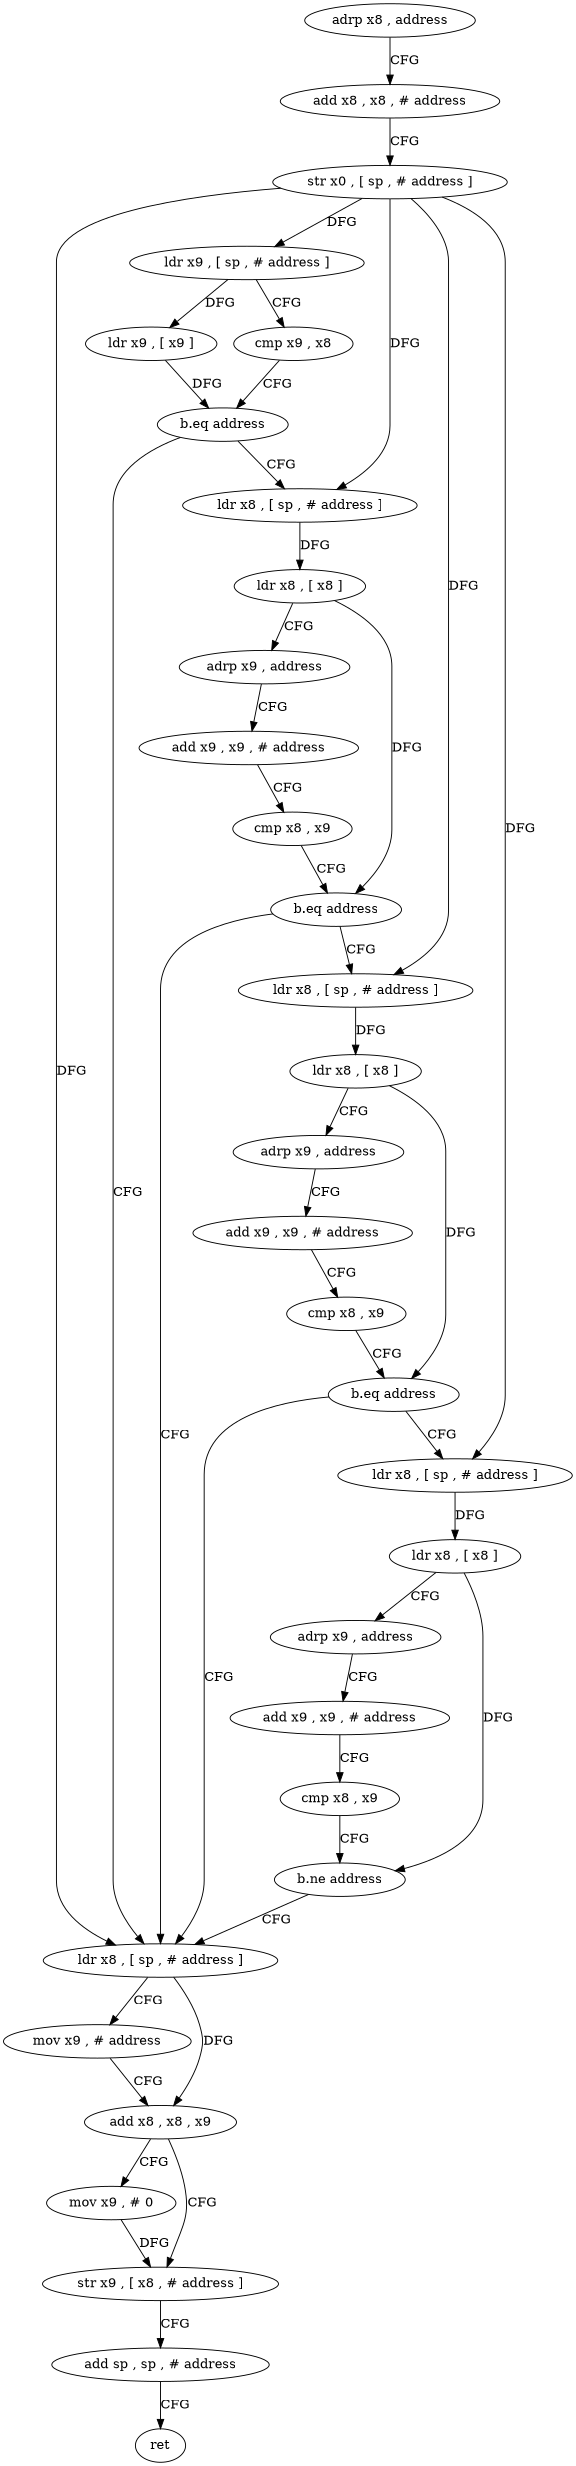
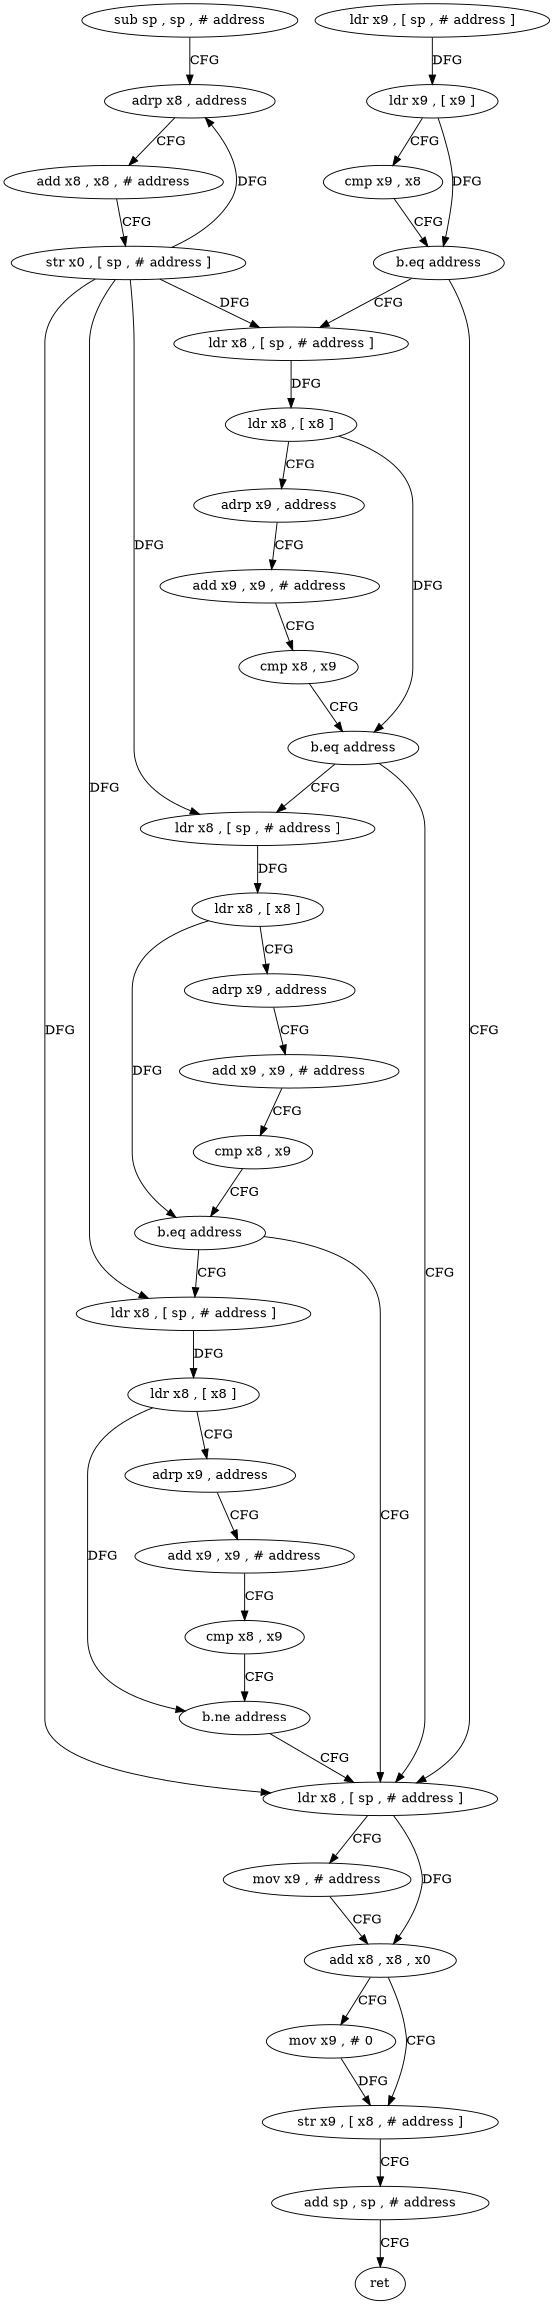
node "sub sp , sp , # address": added
edge "str x0 , [ sp , # address ]" -> "ldr x9 , [ sp , # address ]": now "str x0 , [ sp , # address ]" -> "adrp x8 , address"
edge "ldr x9 , [ sp , # address ]" -> "cmp x9 , x8": now "ldr x9 , [ x9 ]" -> "cmp x9 , x8"
node "add x8 , x8 , x9": label "add x8 , x8 , x9" -> "add x8 , x8 , x0"
